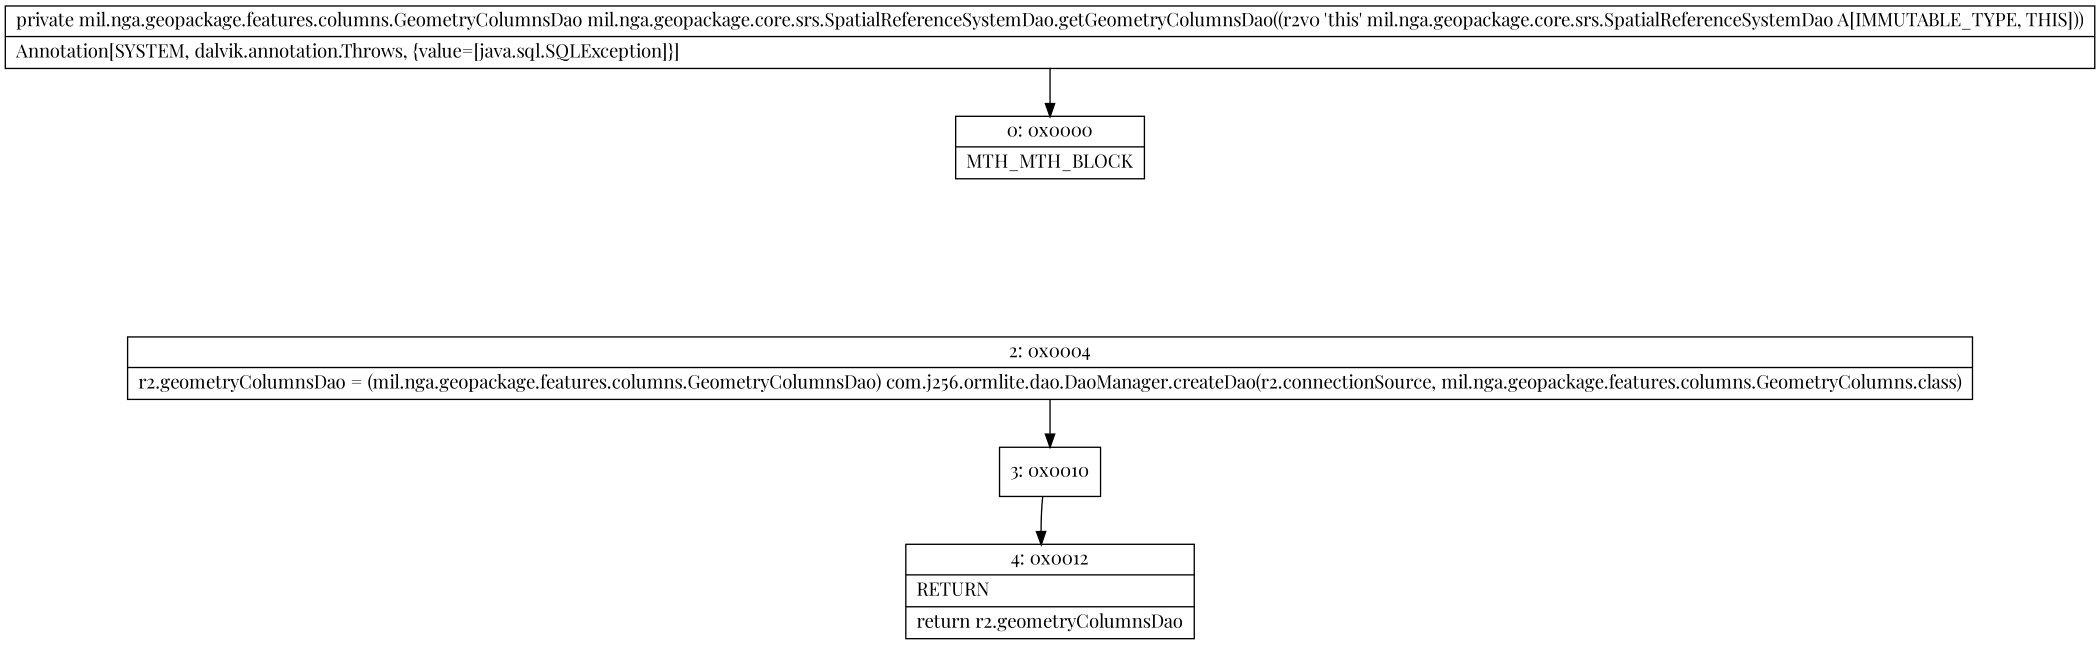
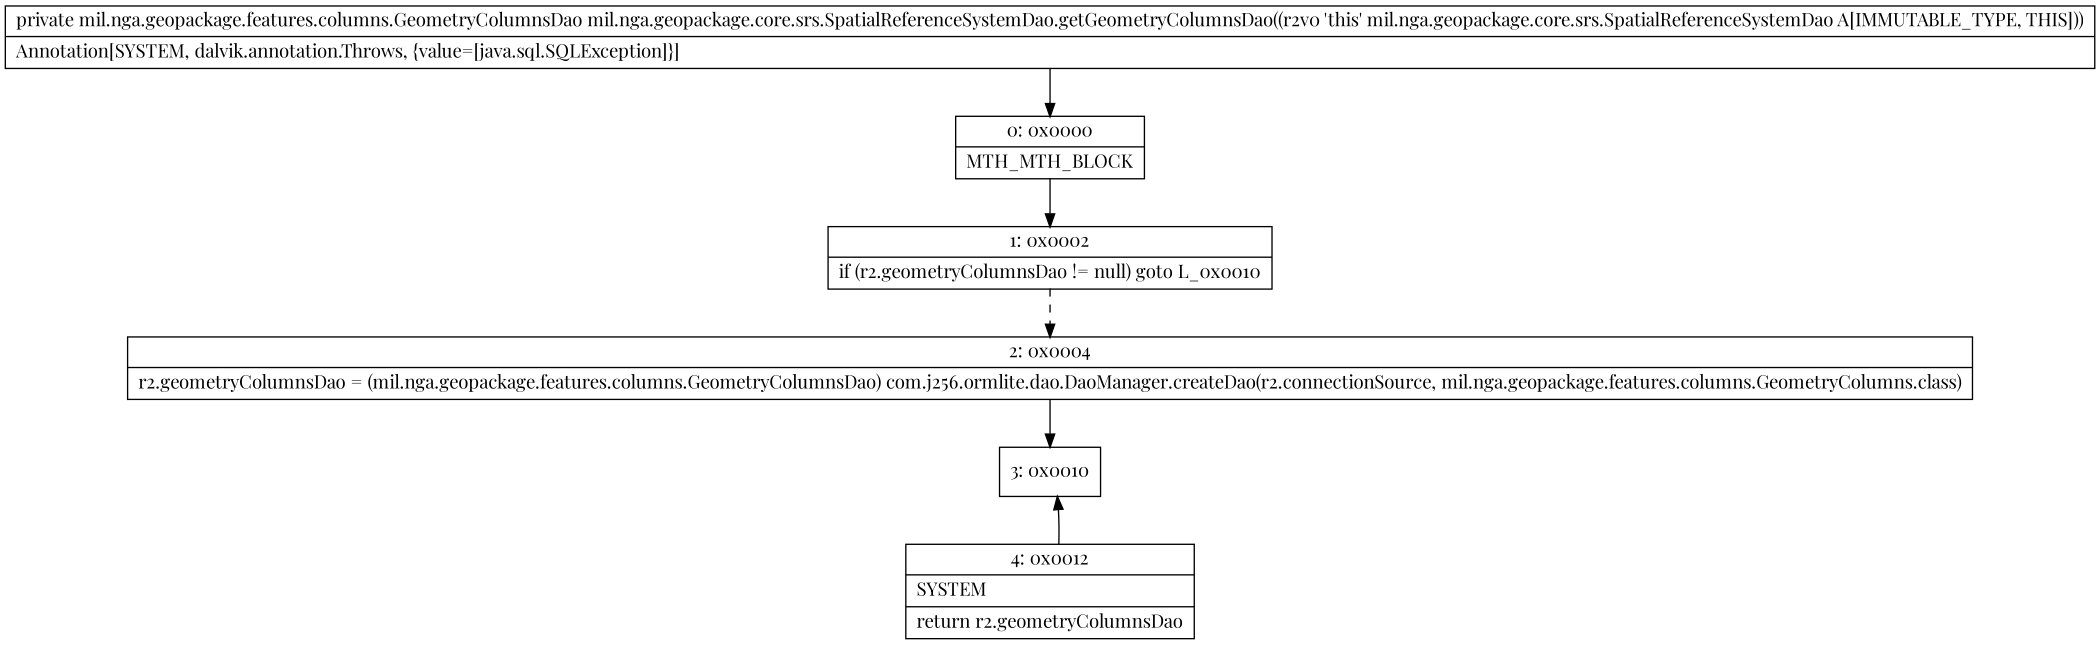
node "1: 0x0002": added
edge "3: 0x0010" -> "4: 0x0012": reversed
node "4: 0x0012": text "RETURN" -> "SYSTEM"
